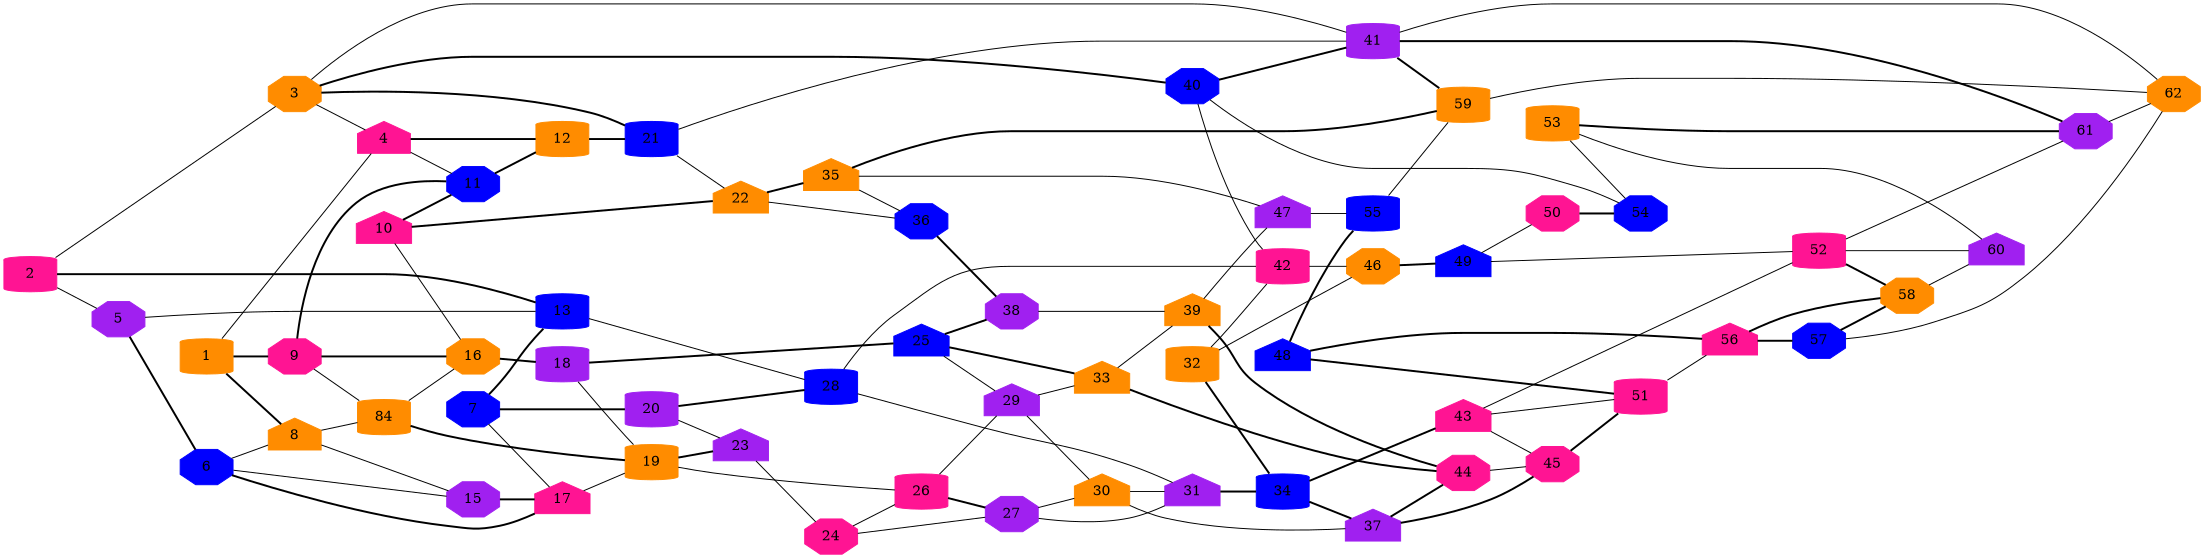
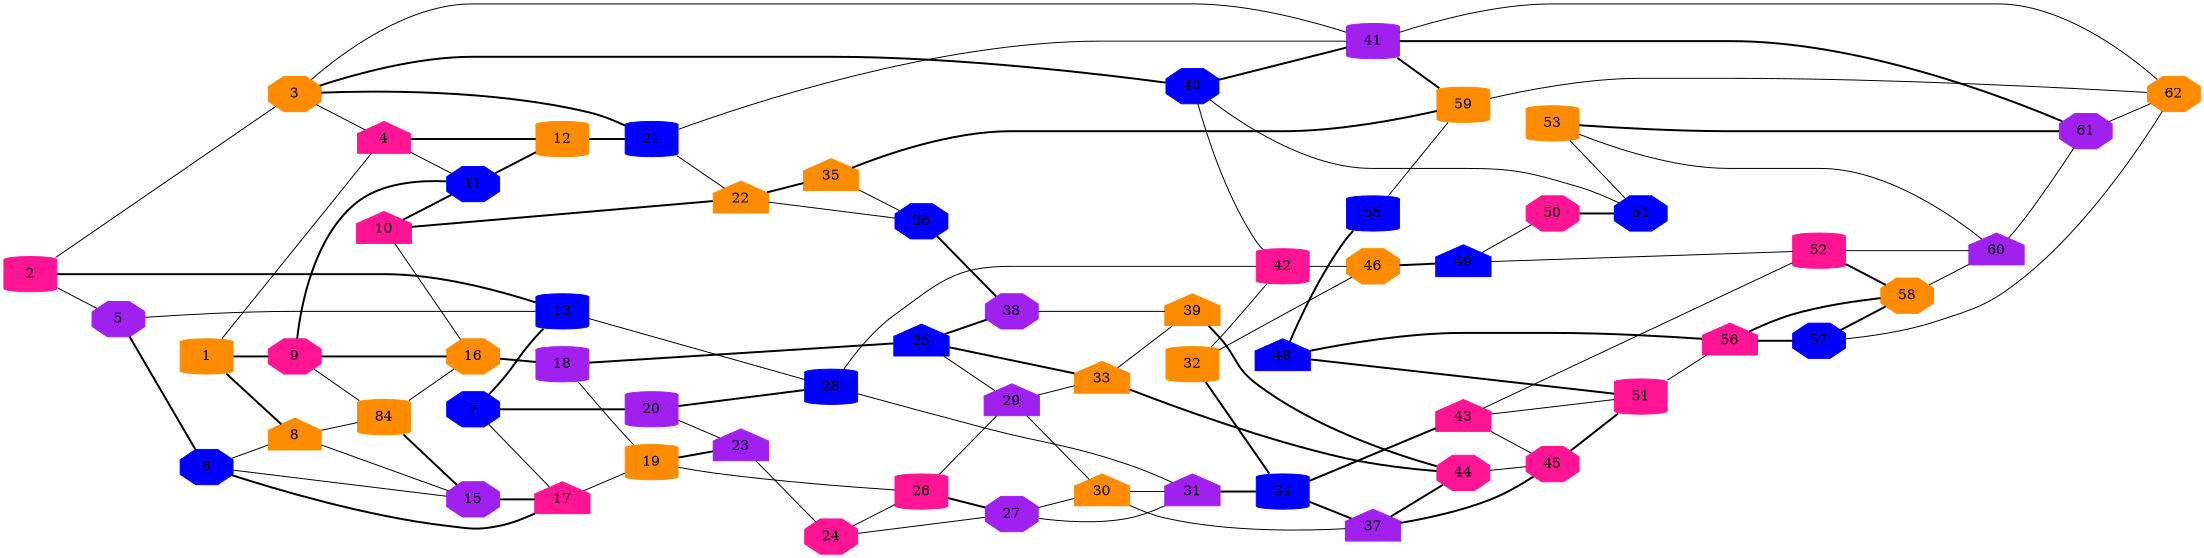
edge "61" -- "52": now "61" -- "60"
node "47": removed
edge "84" -- "19": now "84" -- "15"
